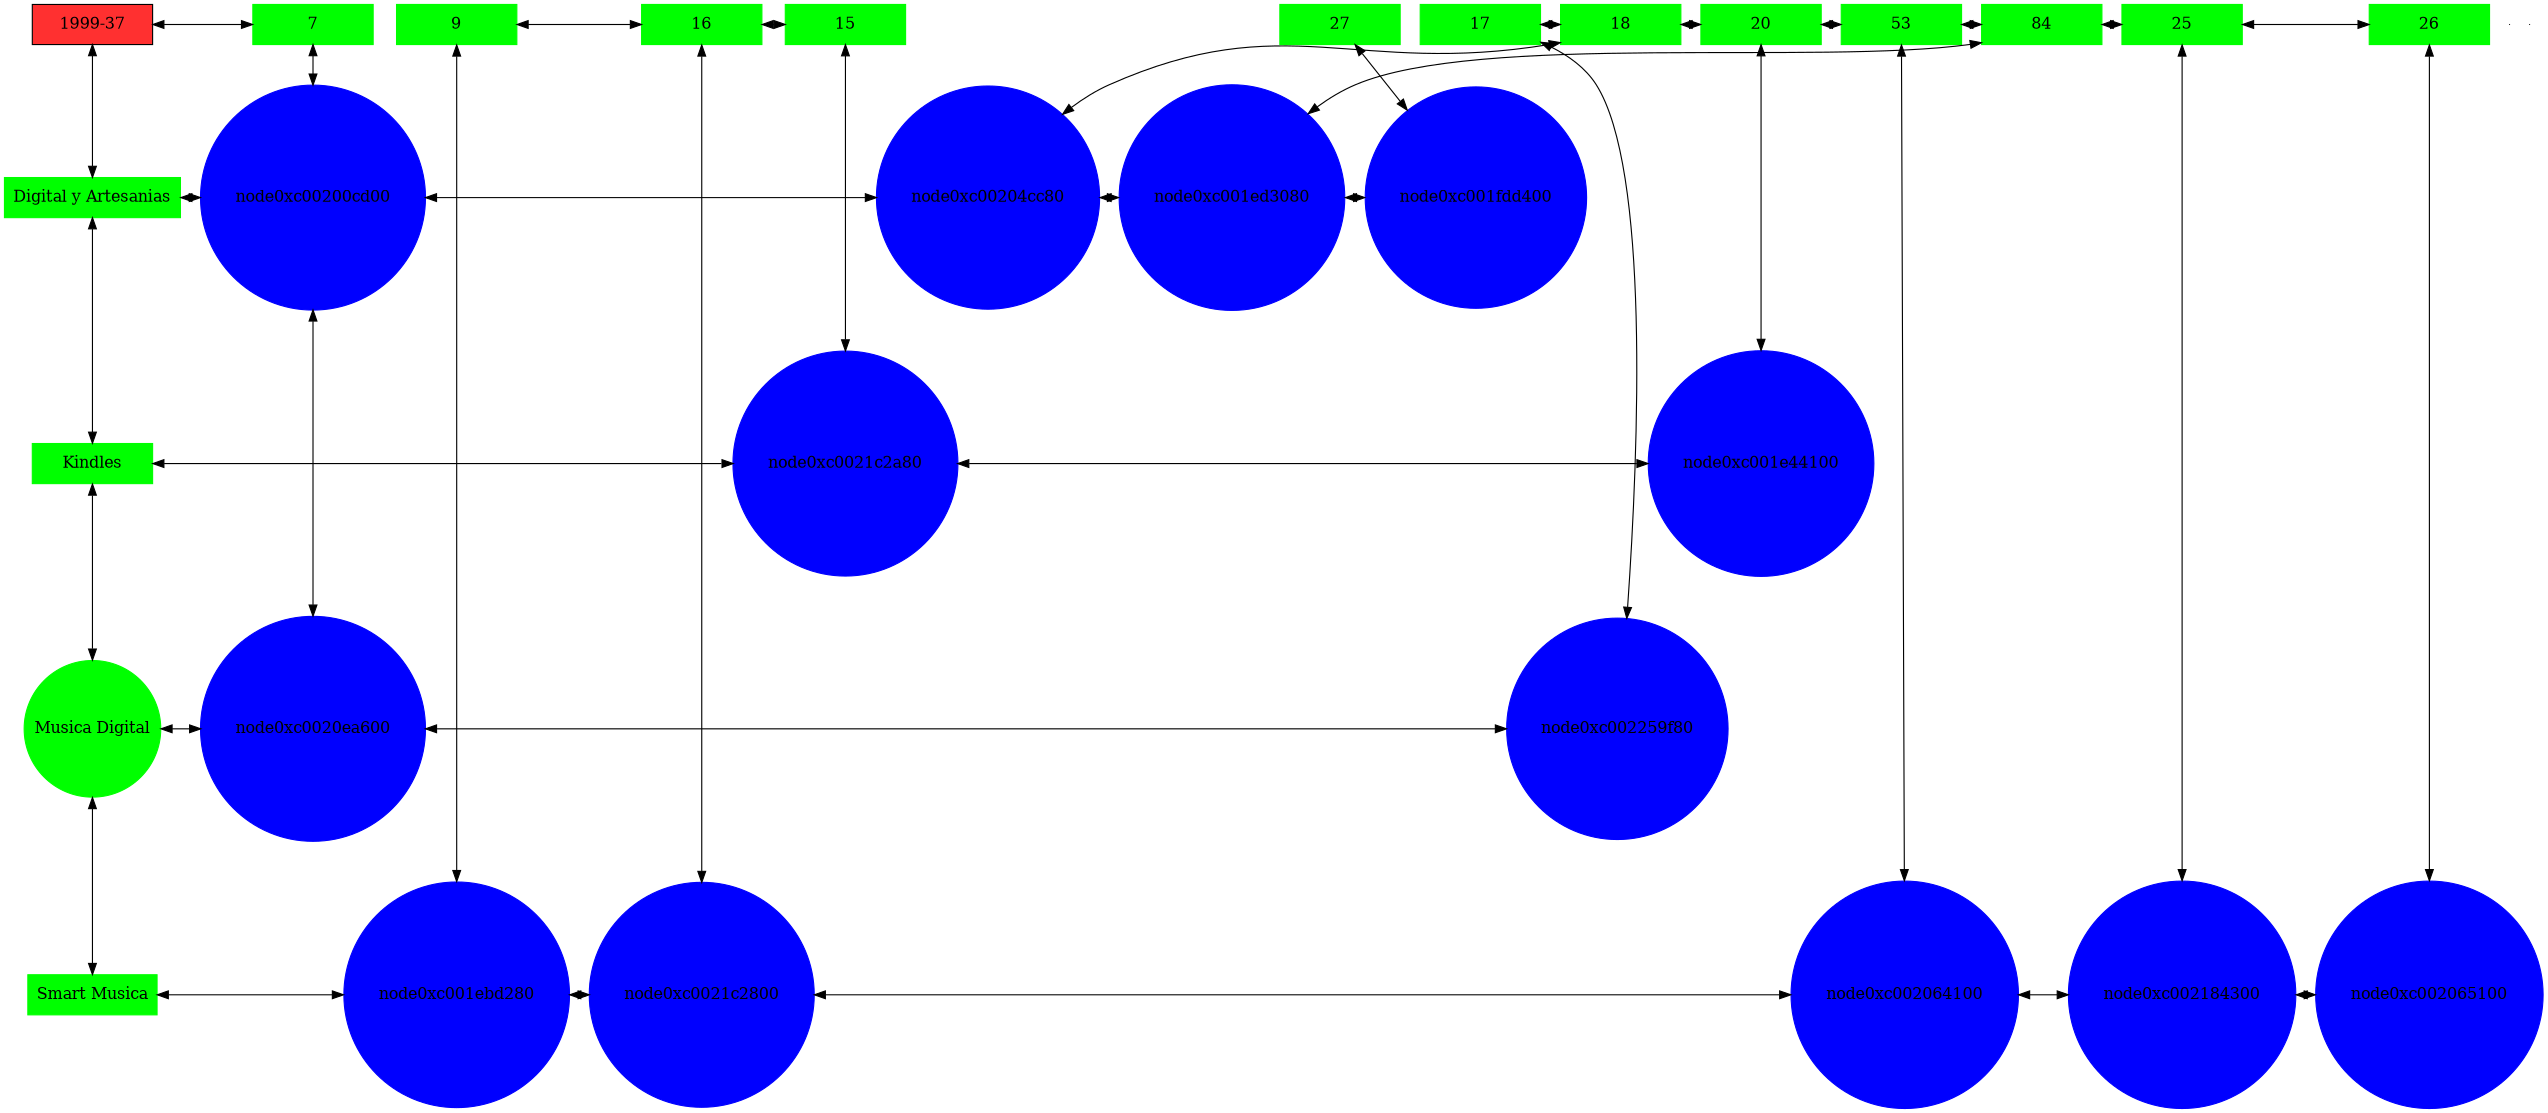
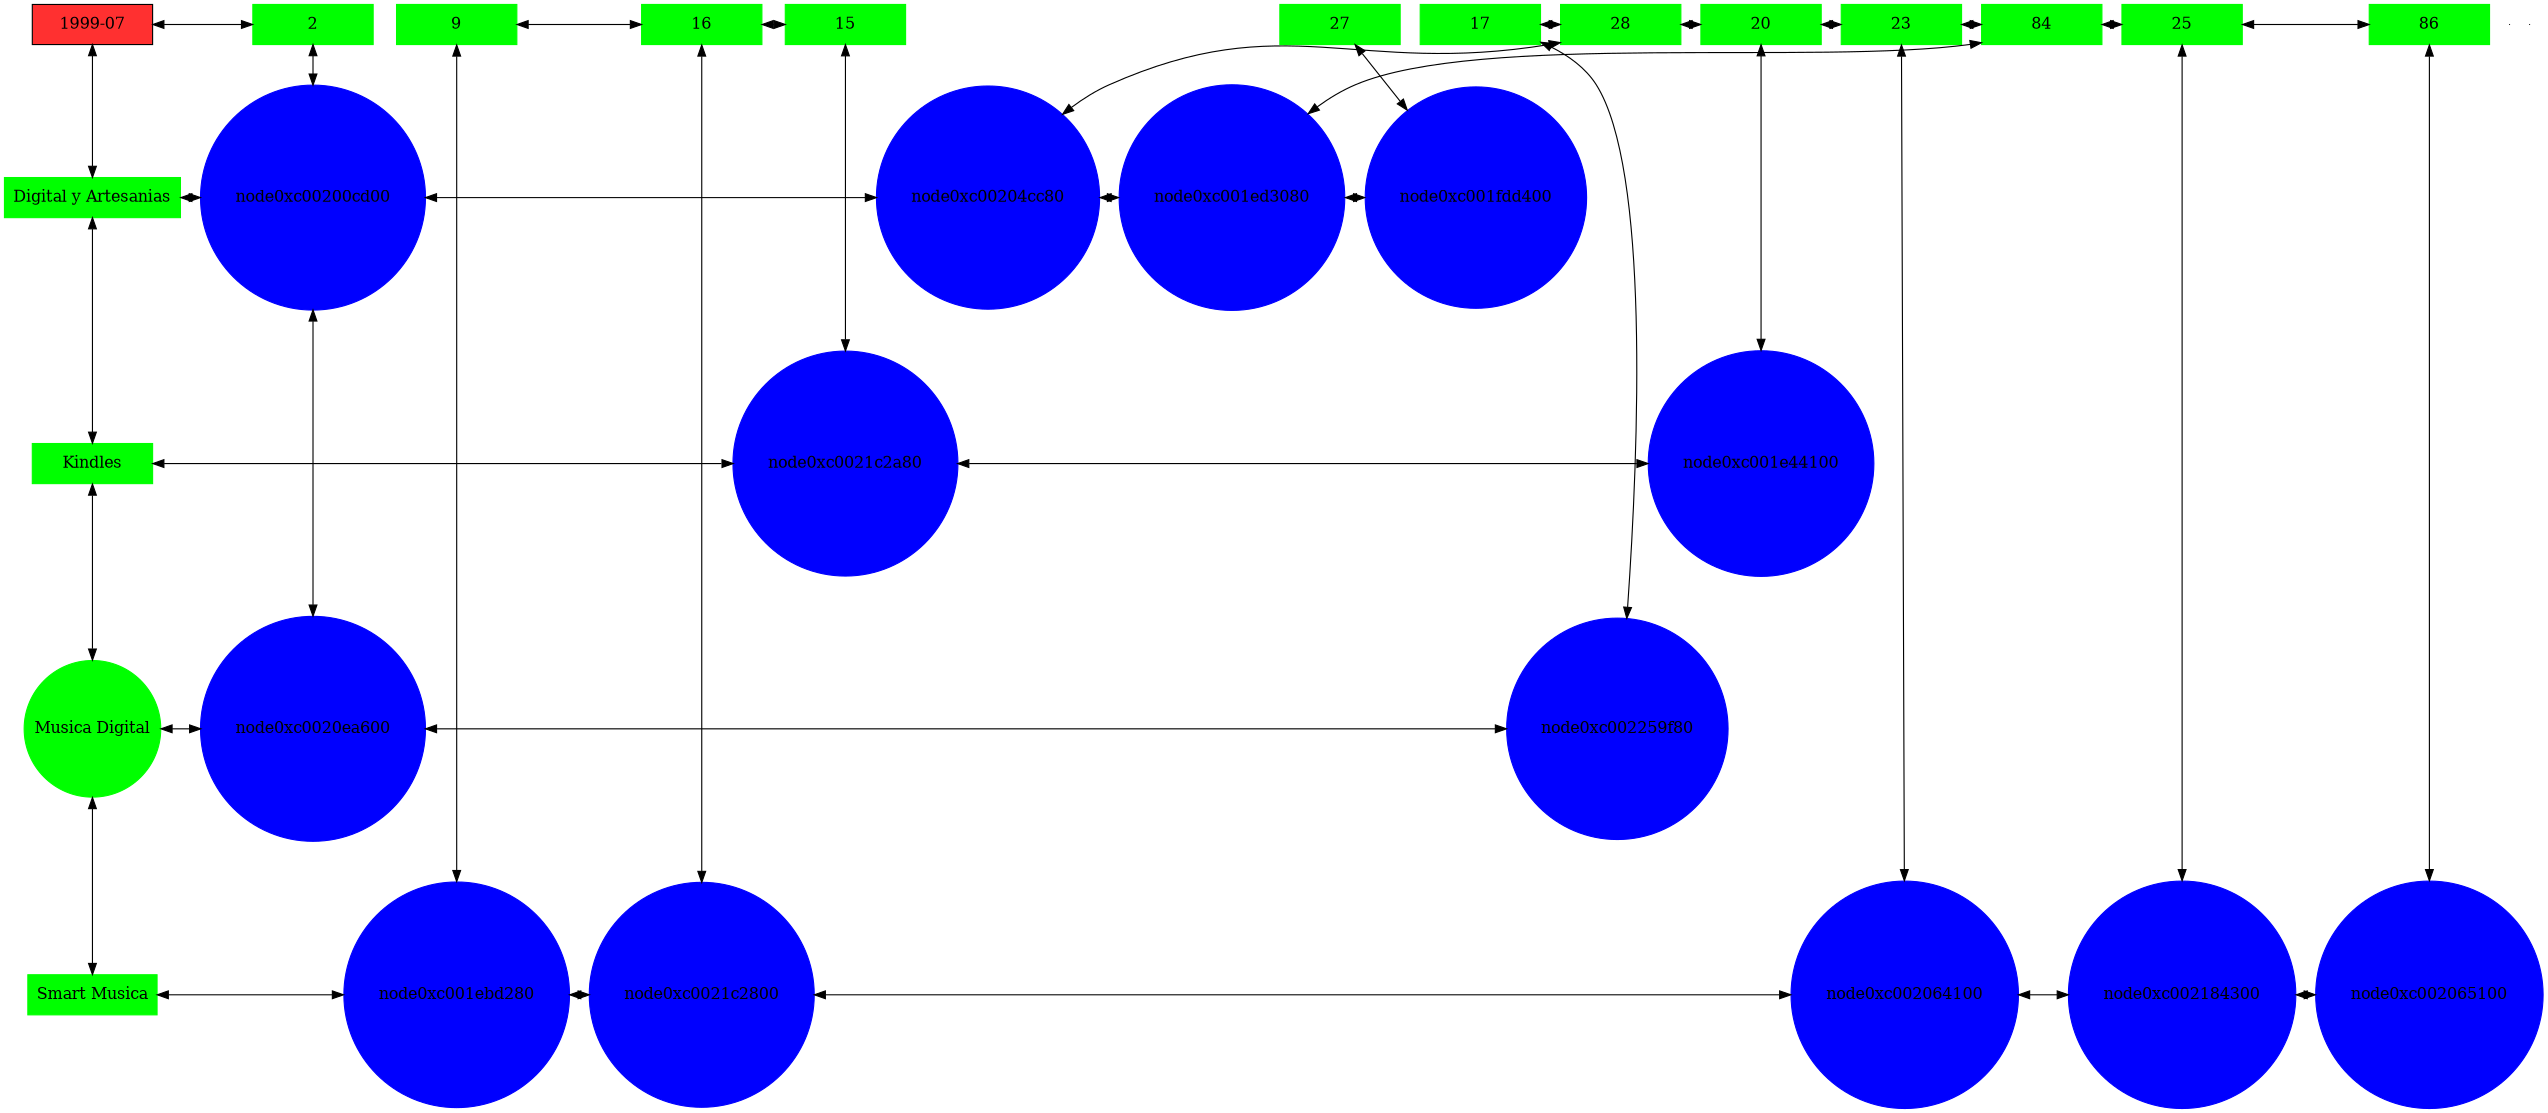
node "1999-37": label "1999-37" -> "1999-07"
node "7": label "7" -> "2"
node "18": label "18" -> "28"
node "53": label "53" -> "23"
node "26": label "26" -> "86"
